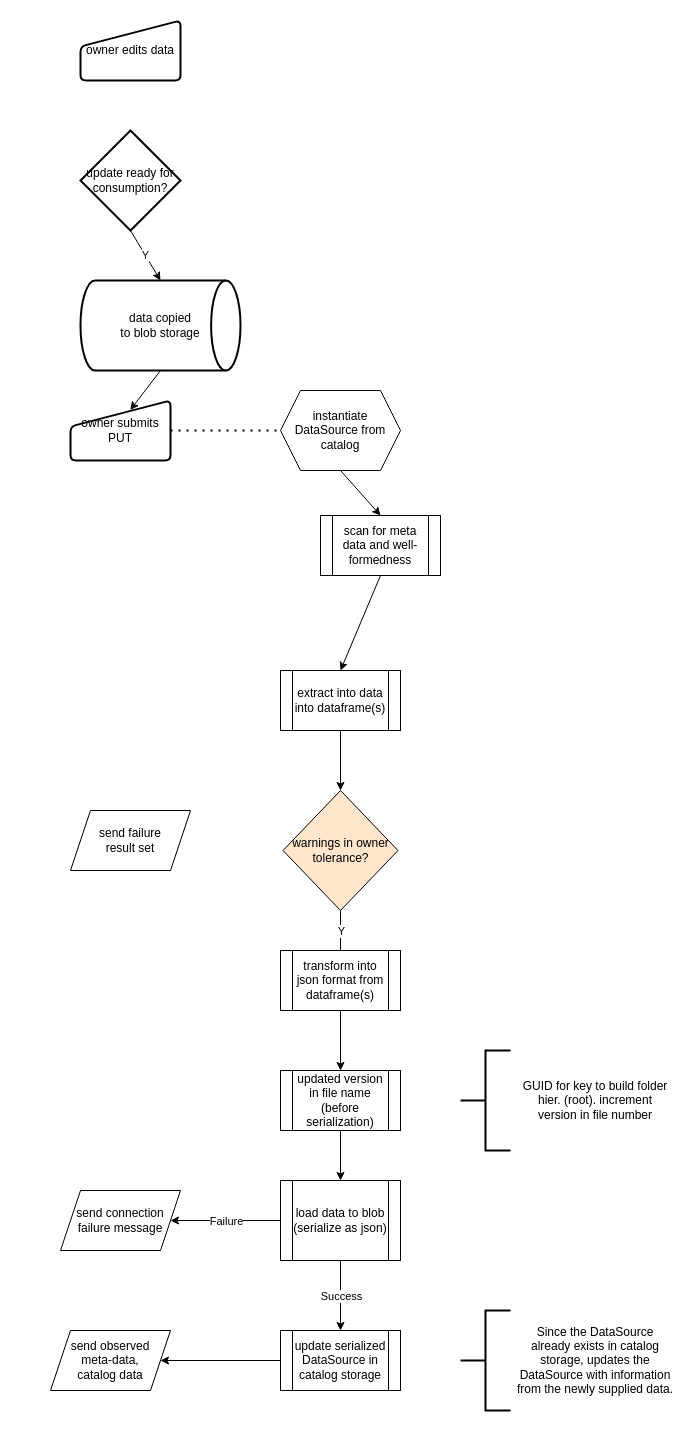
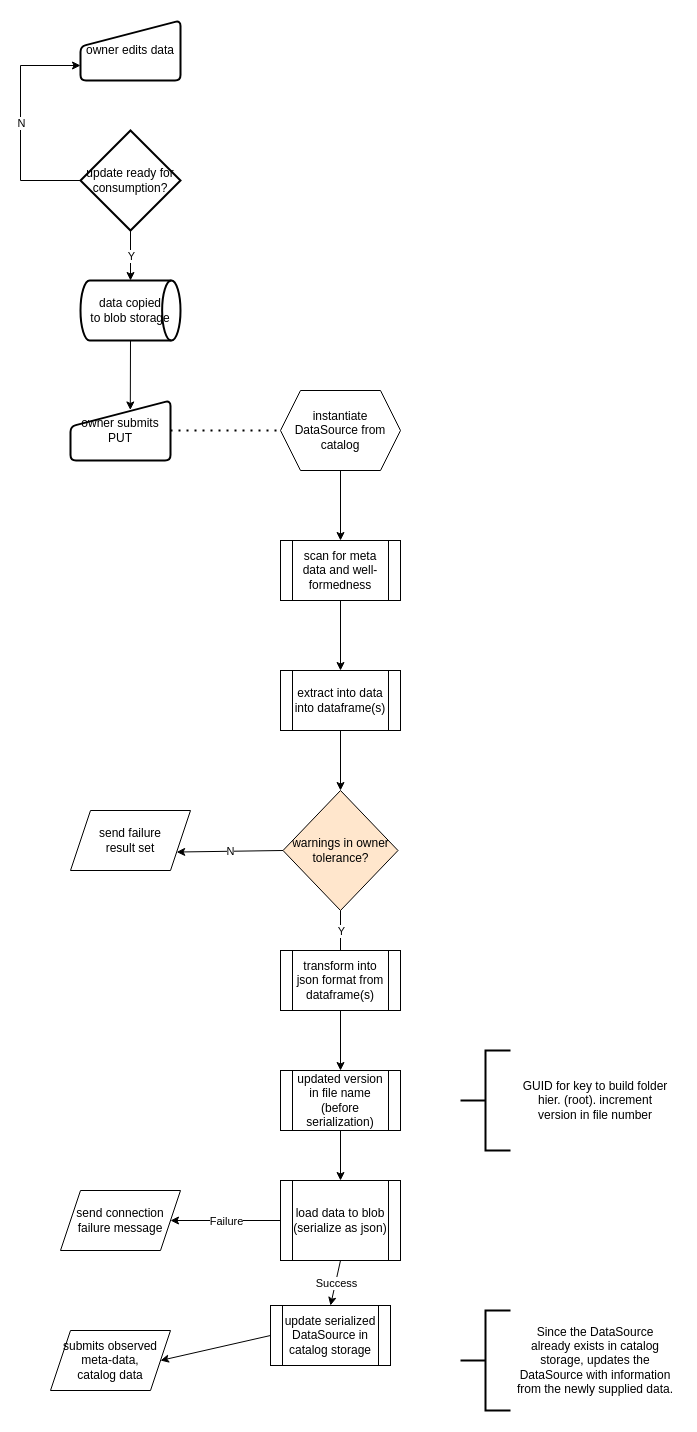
edge "update ready for consumption?" -> "owner edits data": added, label "N"
node "data copied to blob storage": size 160x90 -> 100x60
node "scan for meta data and well-formedness": moved (381, 546) -> (341, 571)
edge "warnings in owner tolerance?" -> "send failure result set": added, label "N"
node "send observed meta-data, catalog data": label "send observed meta-data, catalog data" -> "submits observed meta-data, catalog data"
node "update serialized DataSource in catalog storage": moved (341, 1361) -> (331, 1336)
